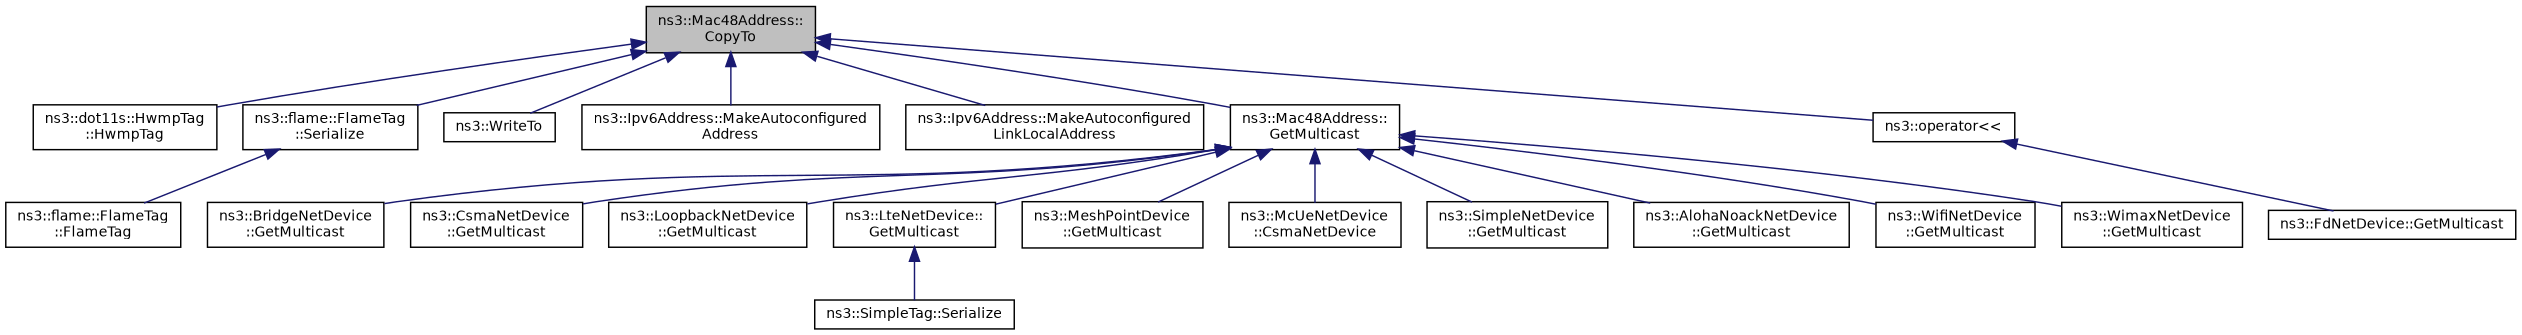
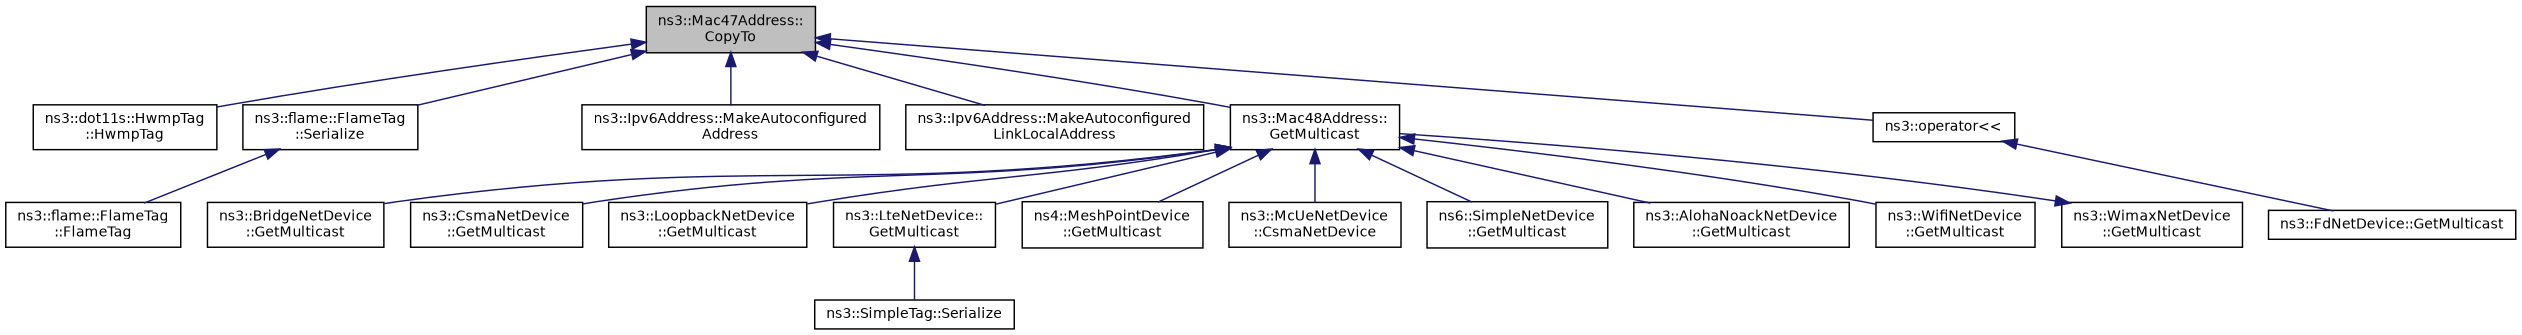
node "ns3::Mac48Address:: CopyTo": label "ns3::Mac48Address:: CopyTo" -> "ns3::Mac47Address:: CopyTo"
node "ns3::WriteTo": removed
edge "ns3::WimaxNetDevice ::GetMulticast" -> "ns3::Mac48Address:: GetMulticast": reversed
node "ns3::MeshPointDevice ::GetMulticast": label "ns3::MeshPointDevice ::GetMulticast" -> "ns4::MeshPointDevice ::GetMulticast"
node "ns3::SimpleNetDevice ::GetMulticast": label "ns3::SimpleNetDevice ::GetMulticast" -> "ns6::SimpleNetDevice ::GetMulticast"
